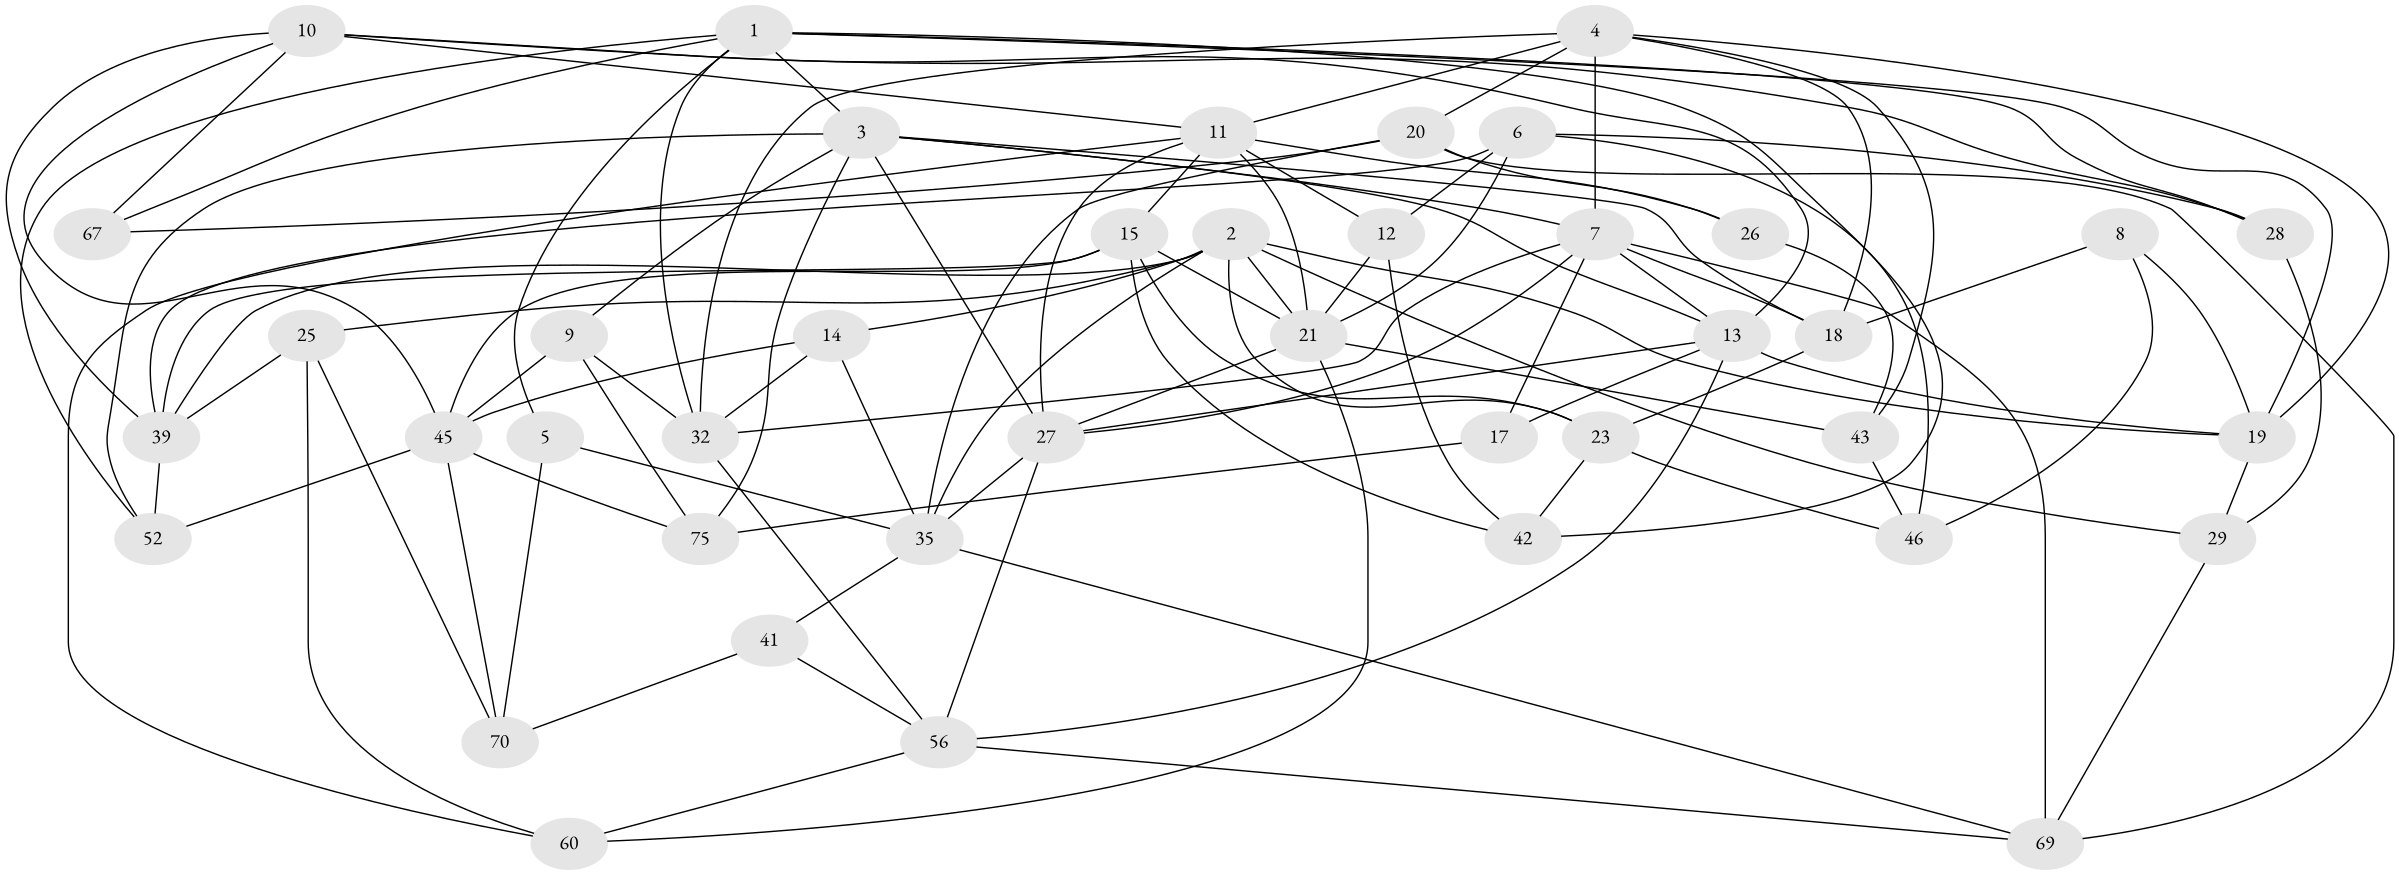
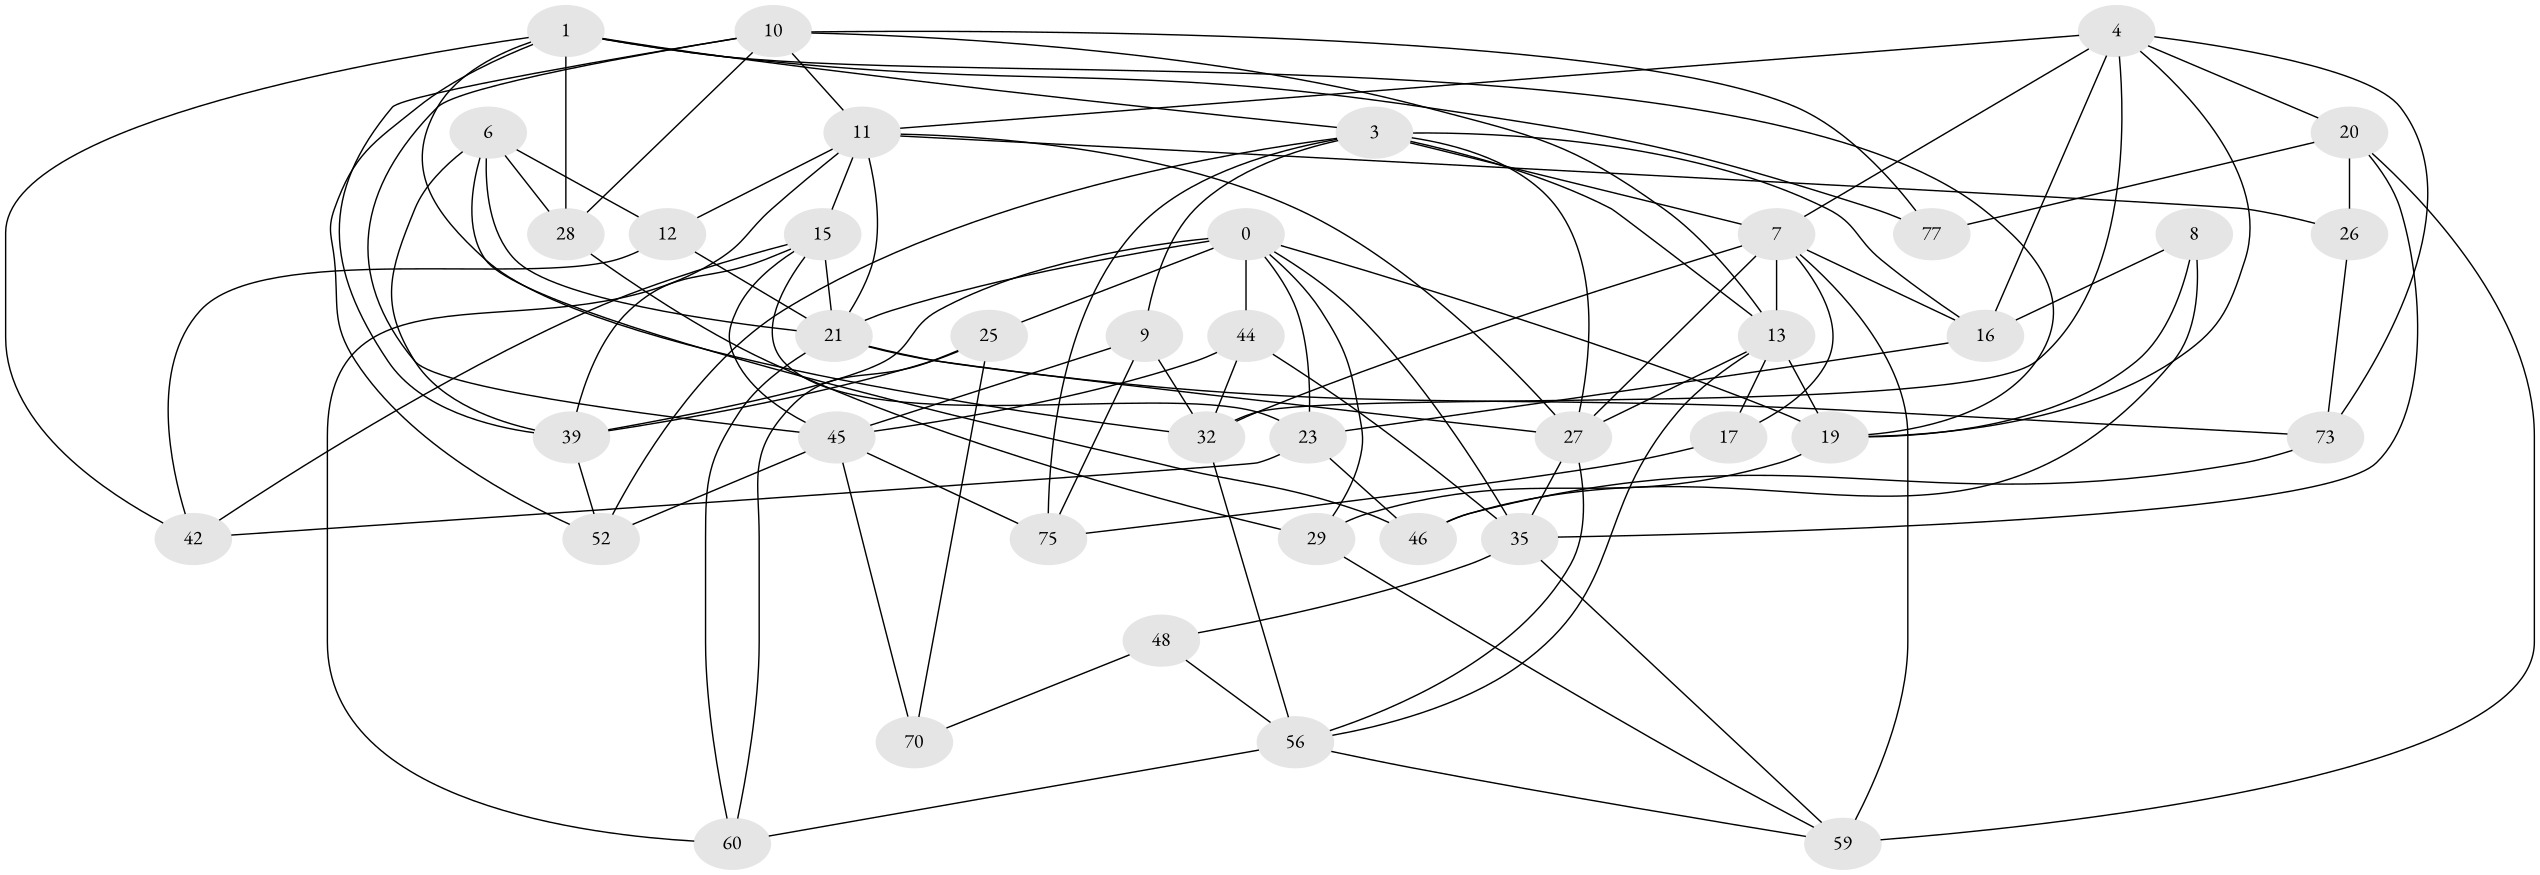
node "67": label "67" -> "77"
node "2": label "2" -> "0"
node "14": label "14" -> "44"
node "18": label "18" -> "16"
node "5": removed
node "43": label "43" -> "73"
node "41": label "41" -> "48"
node "69": label "69" -> "59"
